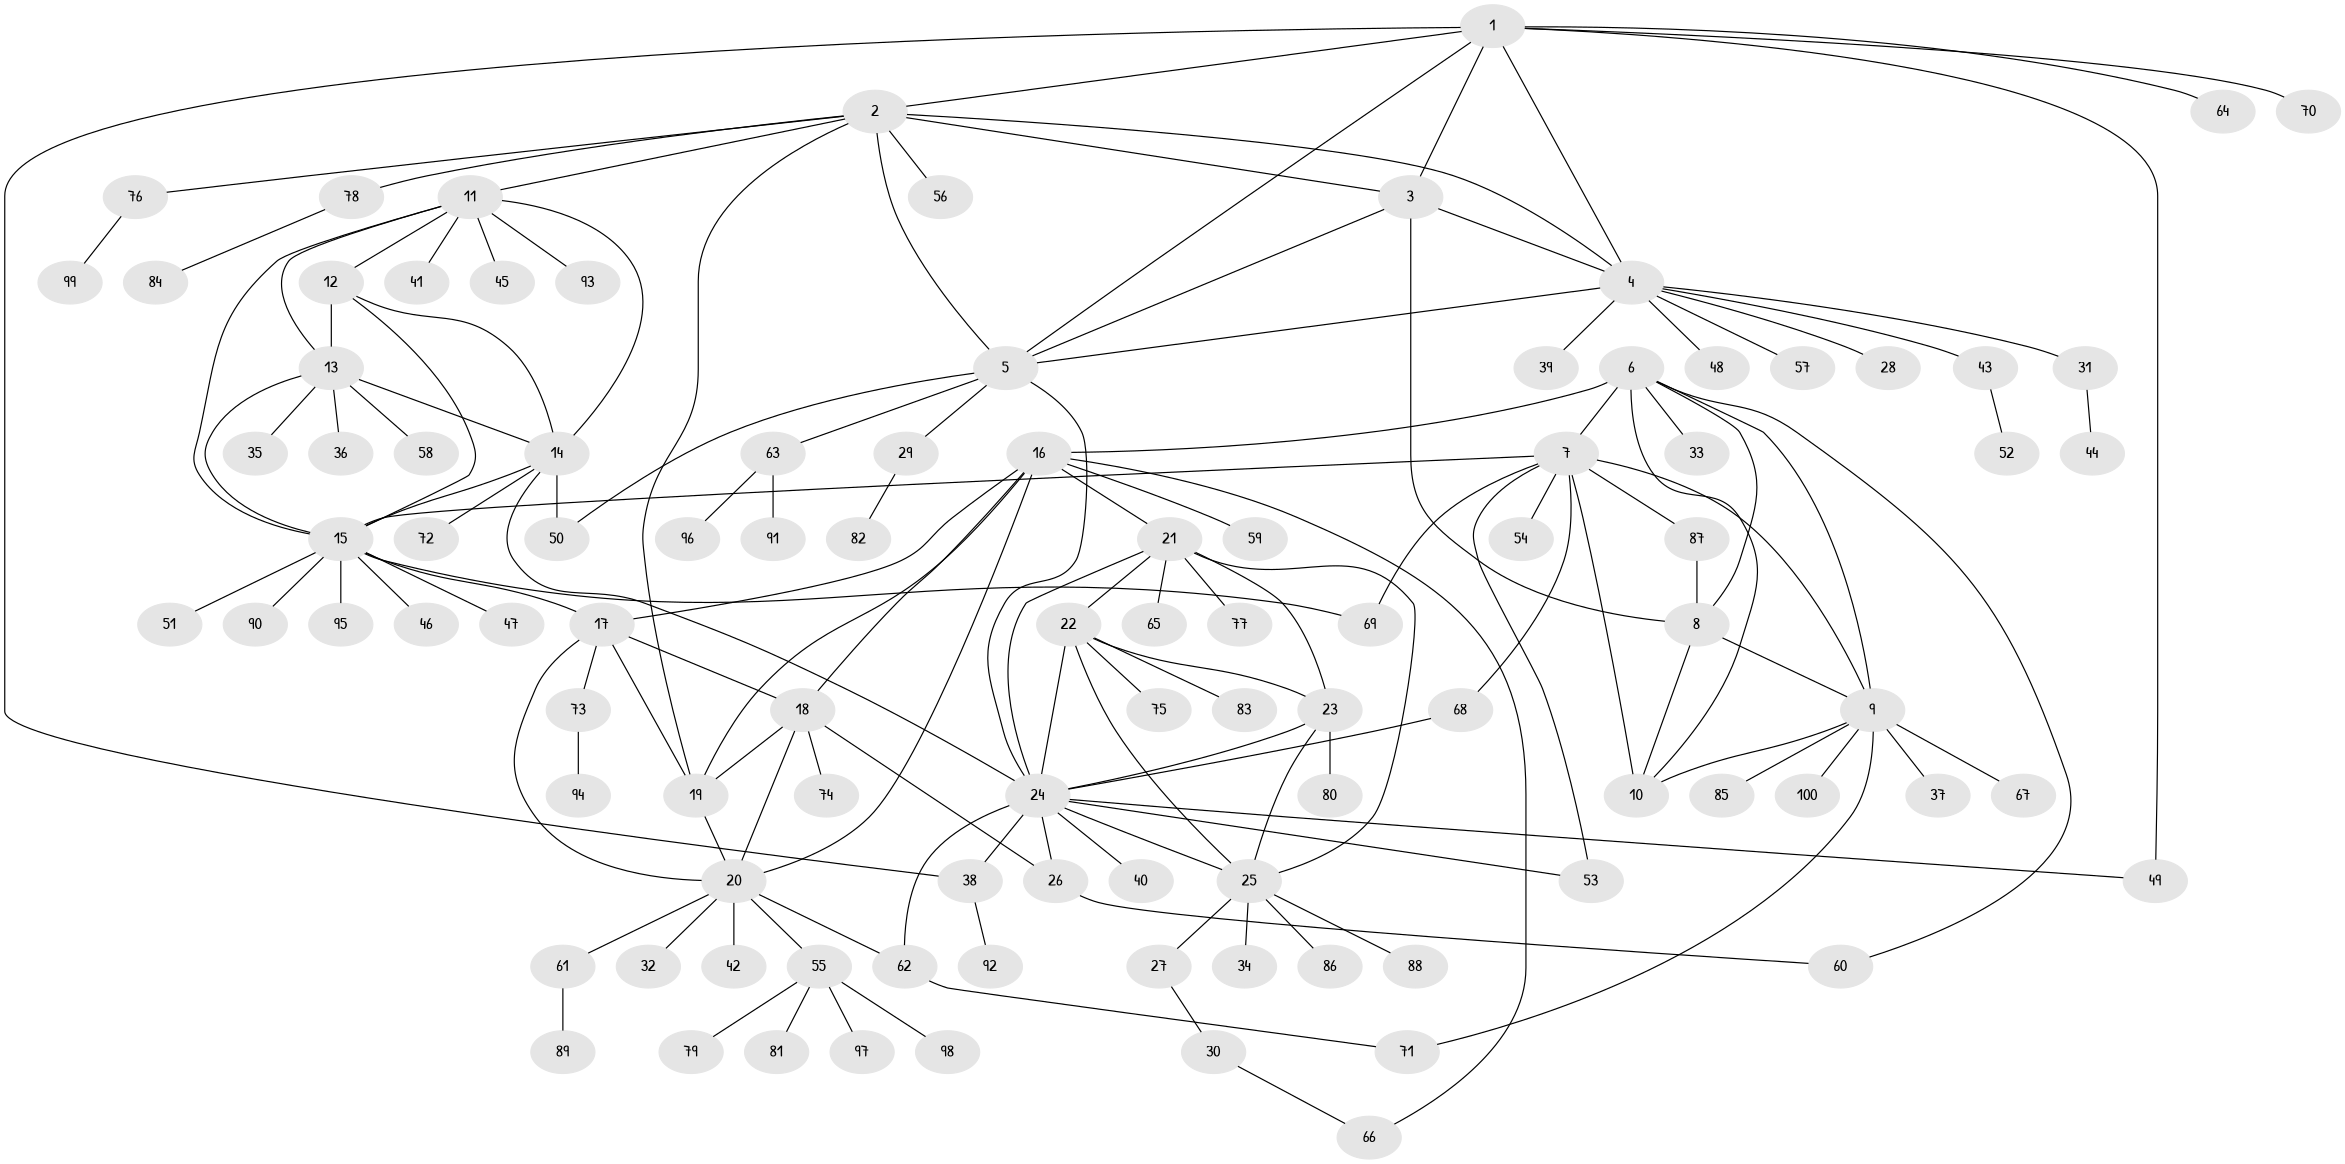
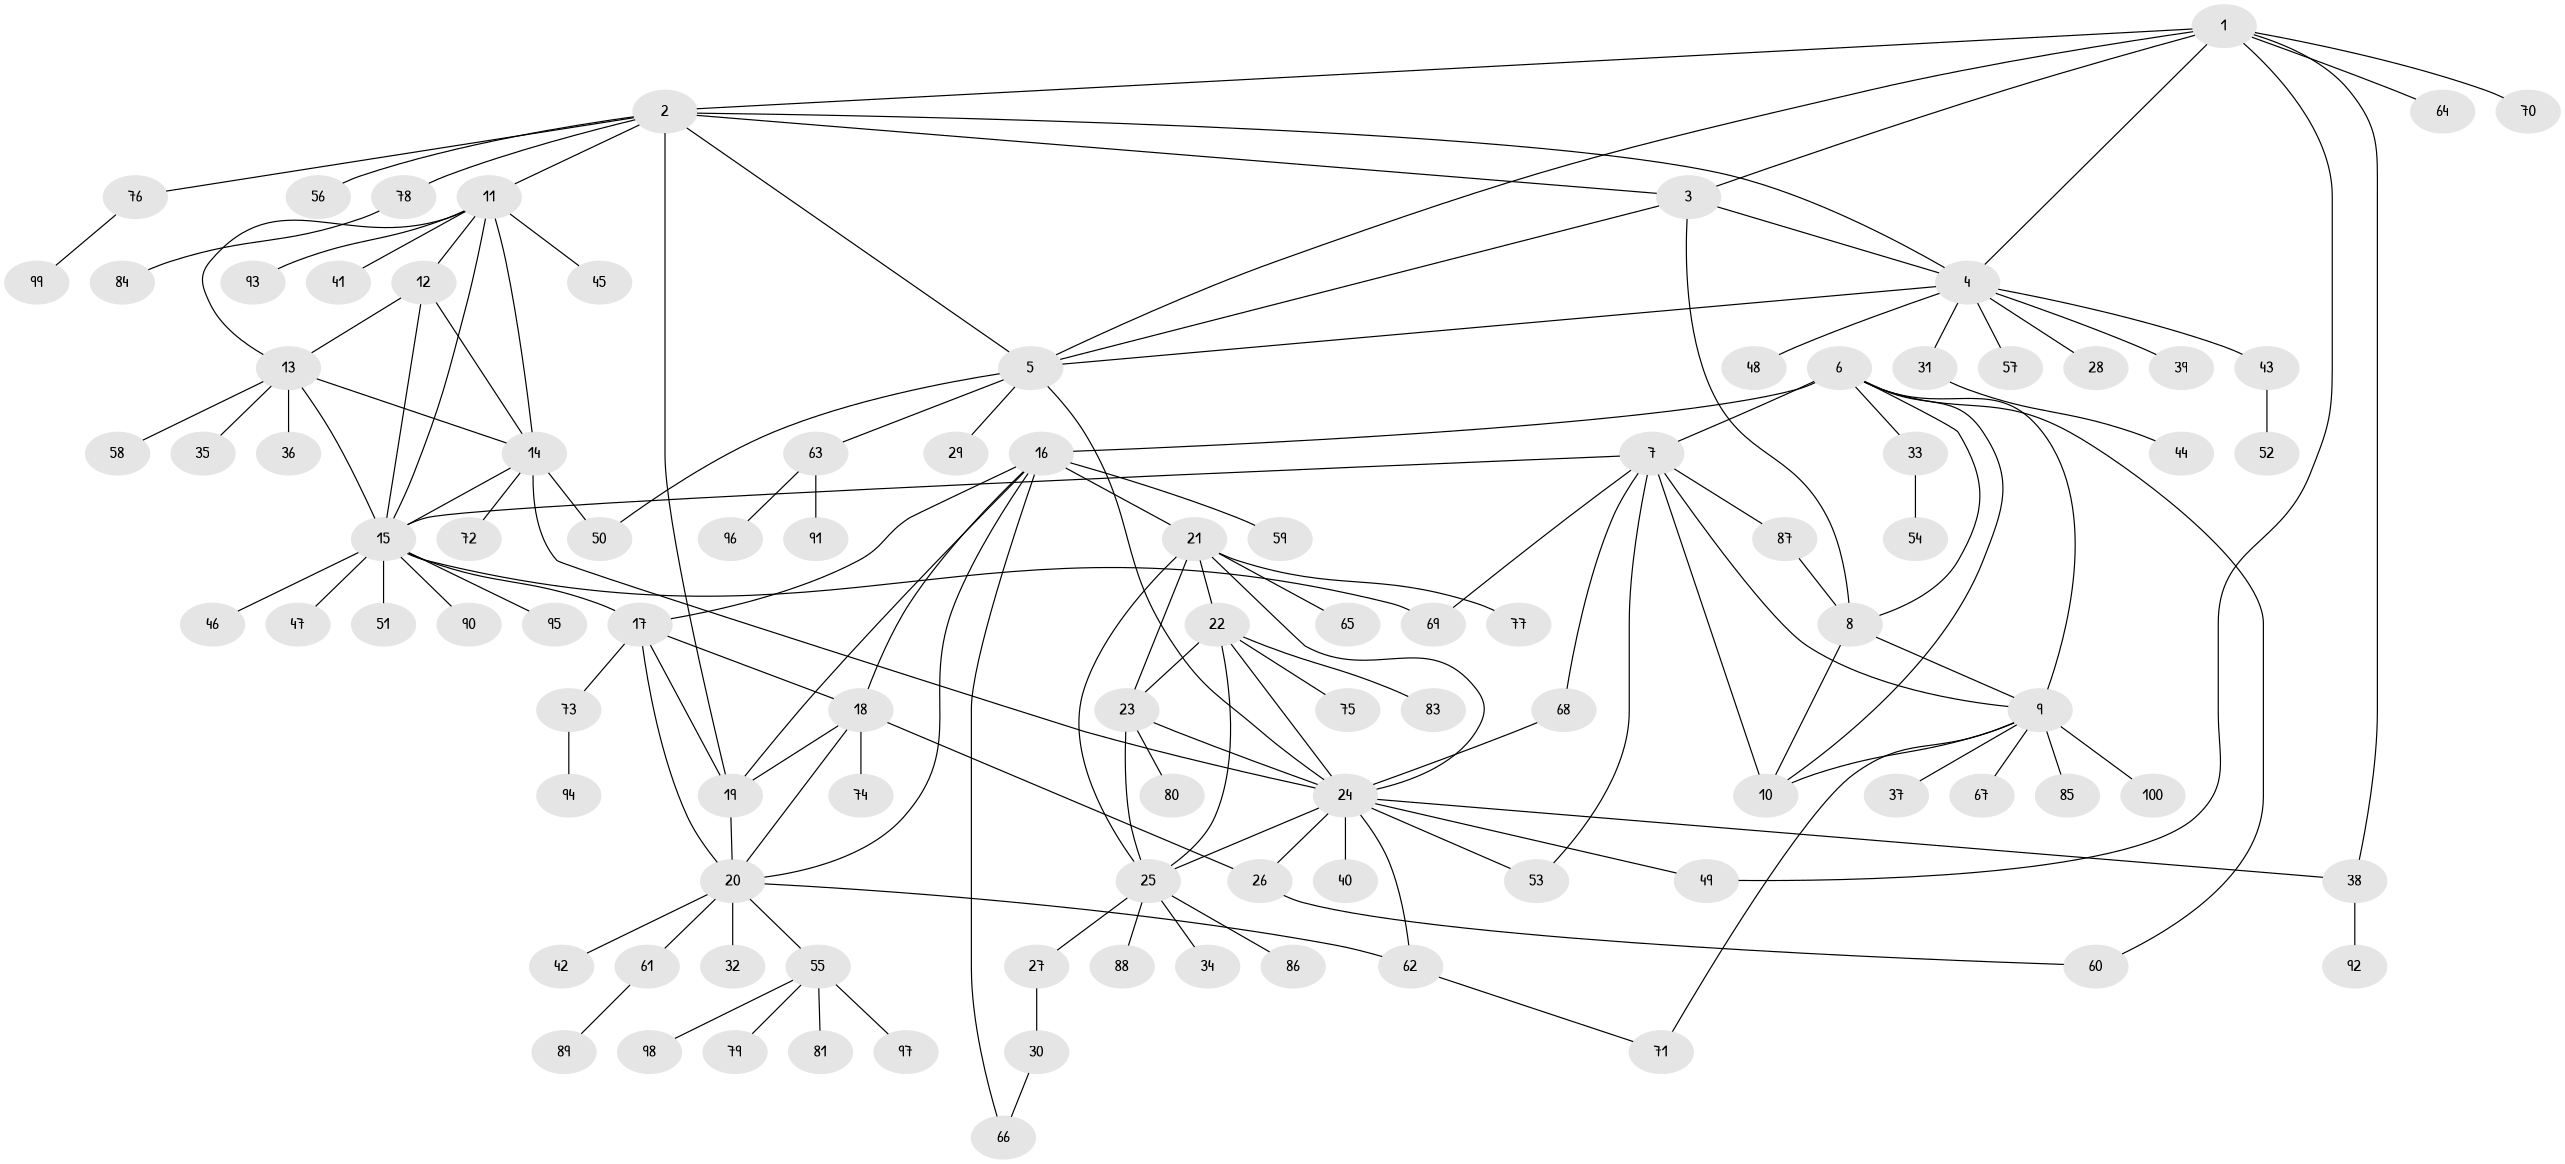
edge "7" -- "54": now "33" -- "54"
node "82": removed
